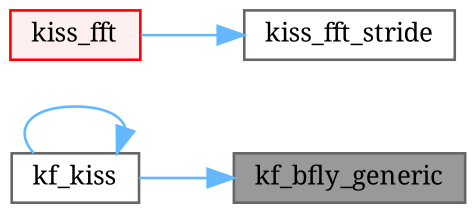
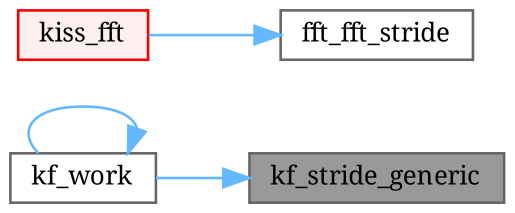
node "kiss_fft_stride": label "kiss_fft_stride" -> "fft_fft_stride"
node "kf_kiss": label "kf_kiss" -> "kf_work"
node "kf_bfly_generic": label "kf_bfly_generic" -> "kf_stride_generic"
